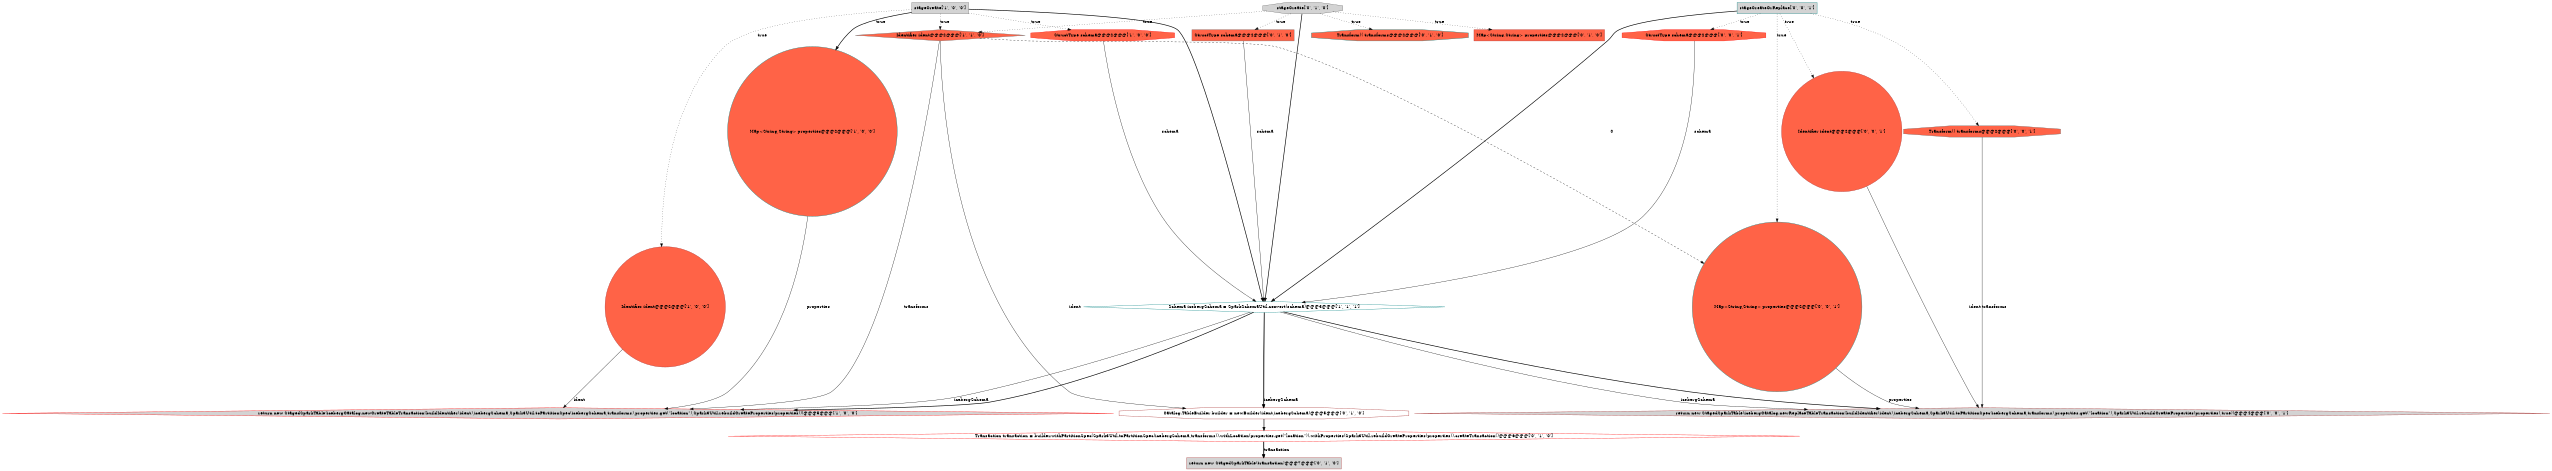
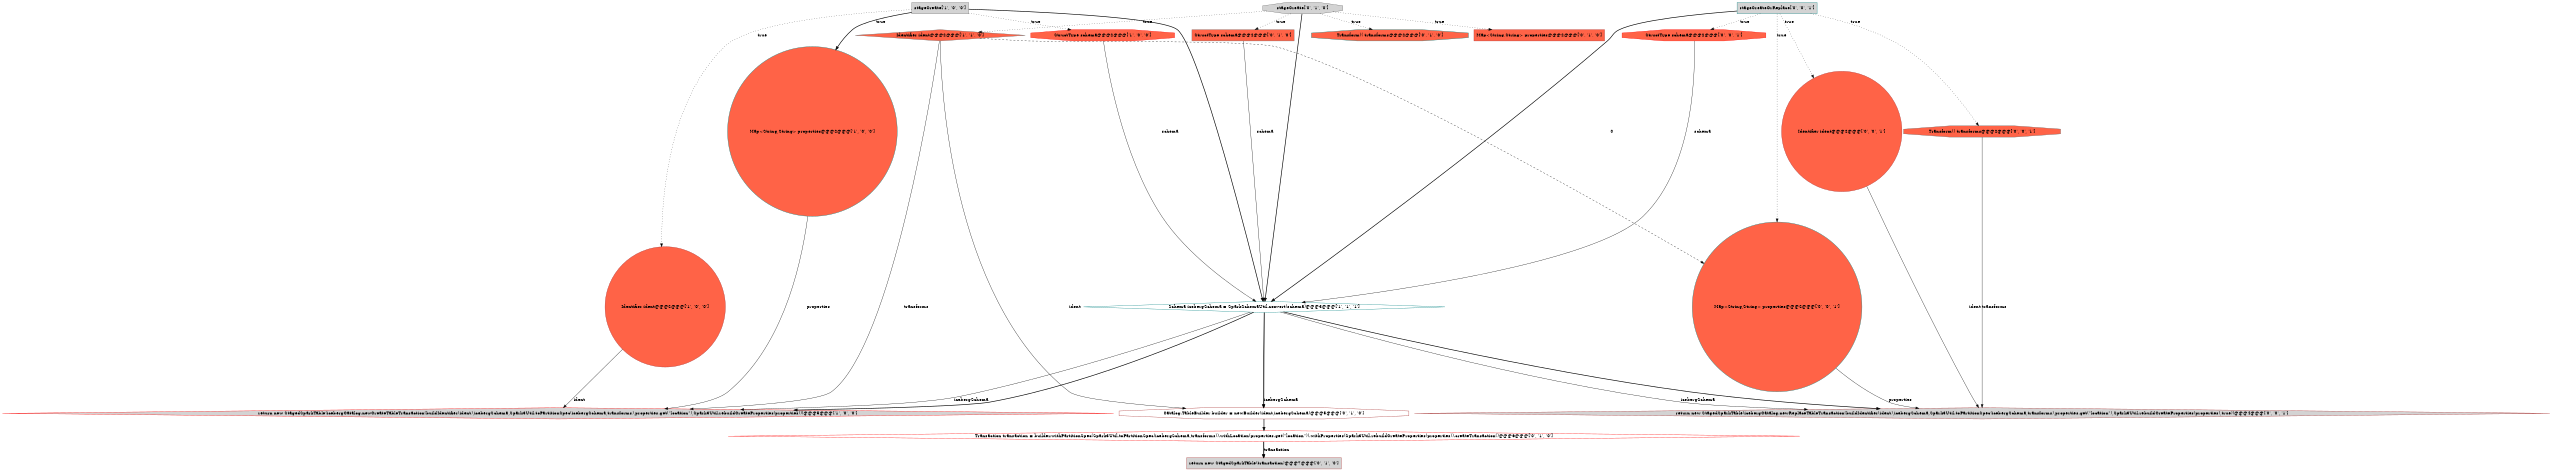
edge "stageCreate['1', '0', '0']" -> "Identifier ident@@@2@@@['1', '1', '0']": removed, label "true"
